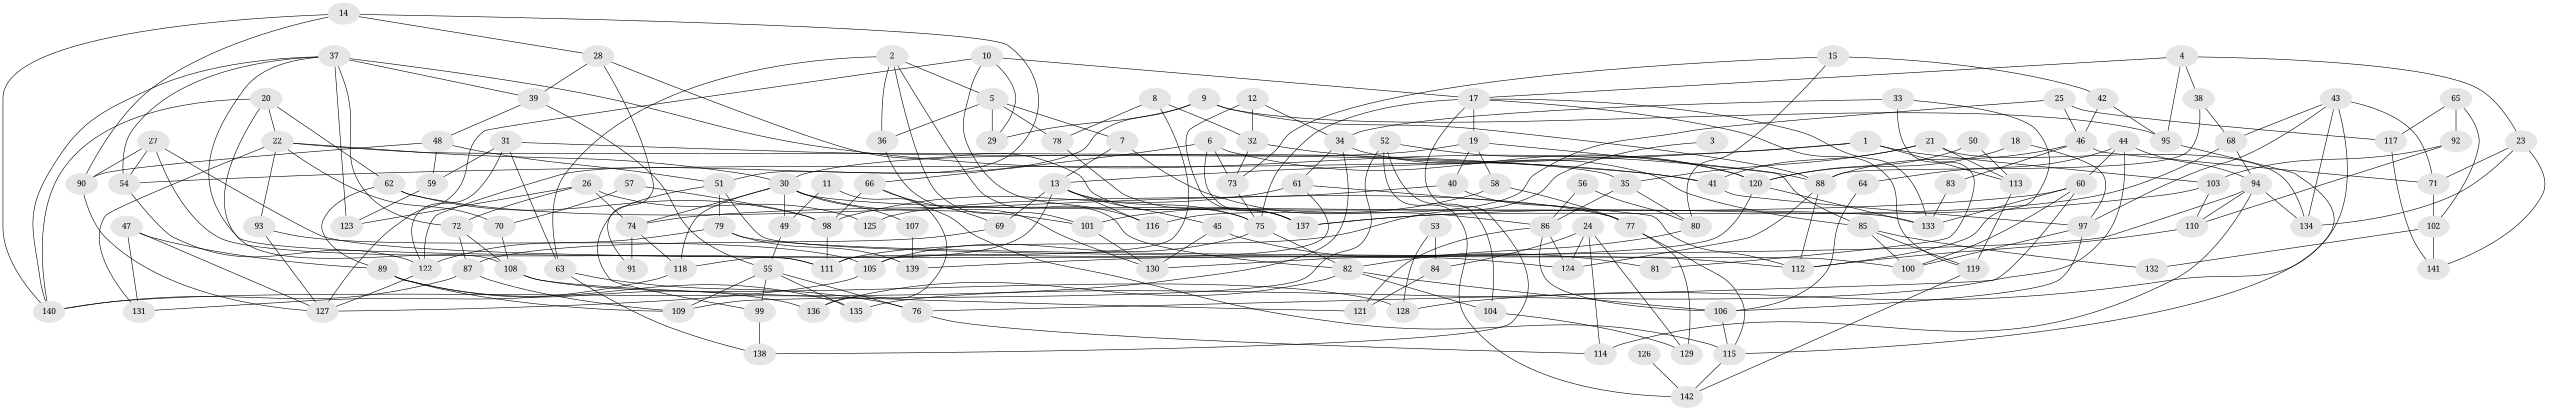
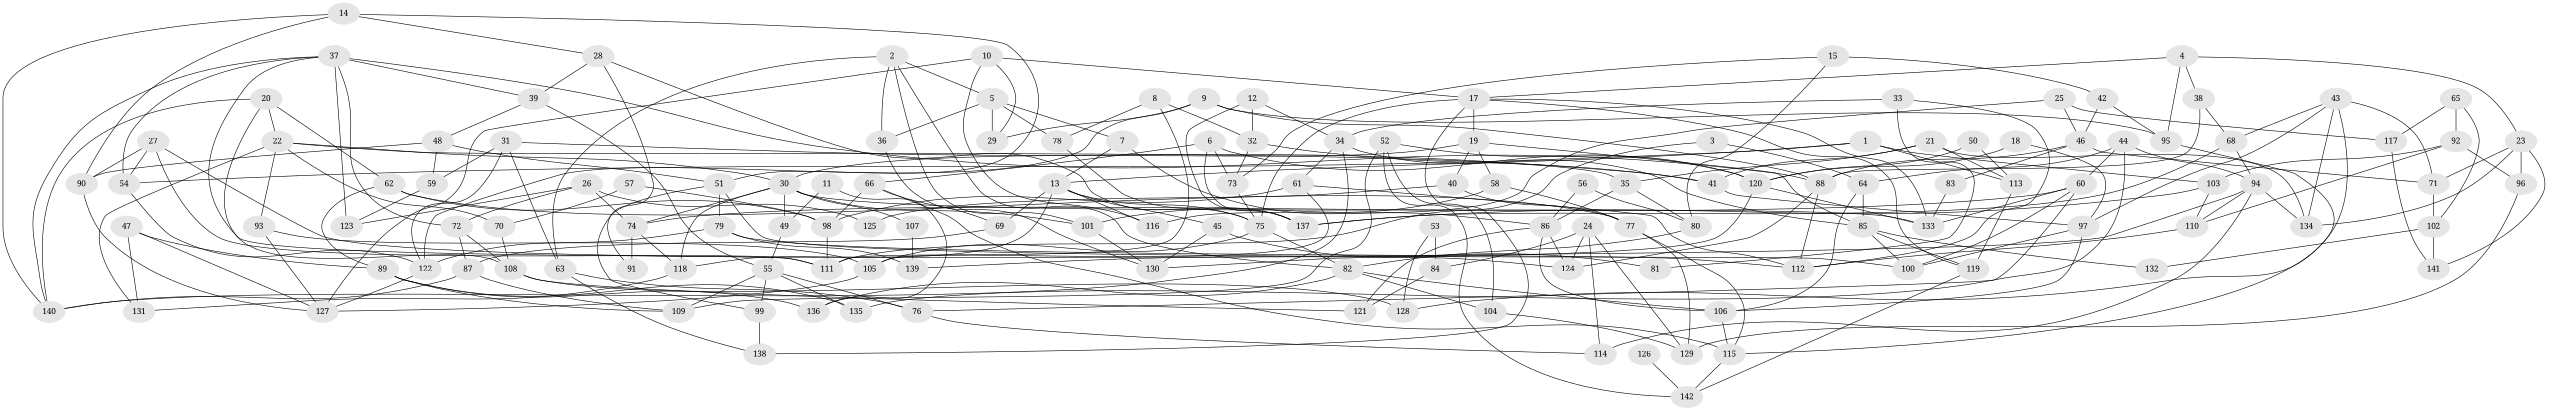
edge "3" -- "64": added
node "96": added
edge "64" -- "85": added
